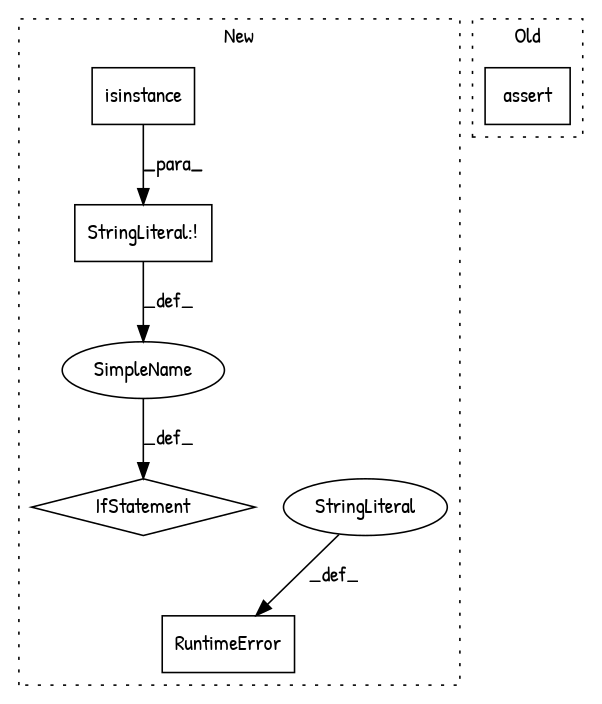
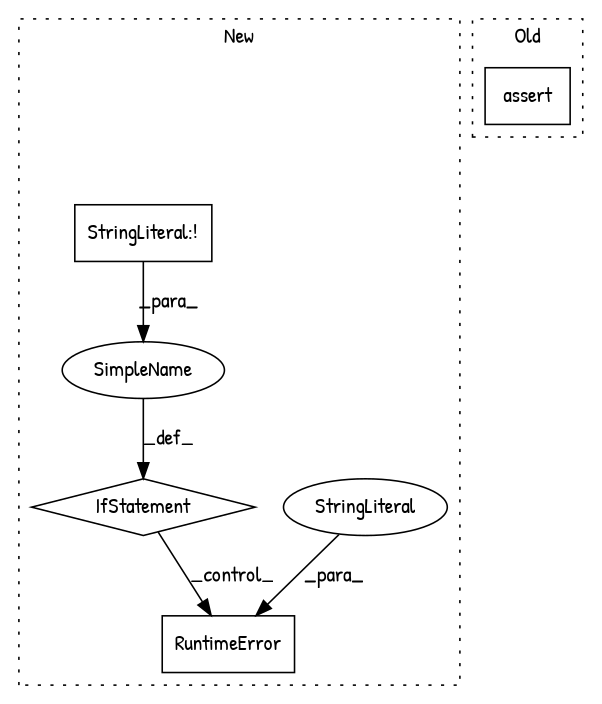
node "isinstance": removed
edge "StringLiteral:!" -> "SimpleName": label "_def_" -> "_para_"
edge "IfStatement" -> "RuntimeError": added, label "_control_"
edge "StringLiteral" -> "RuntimeError": label "_def_" -> "_para_"
